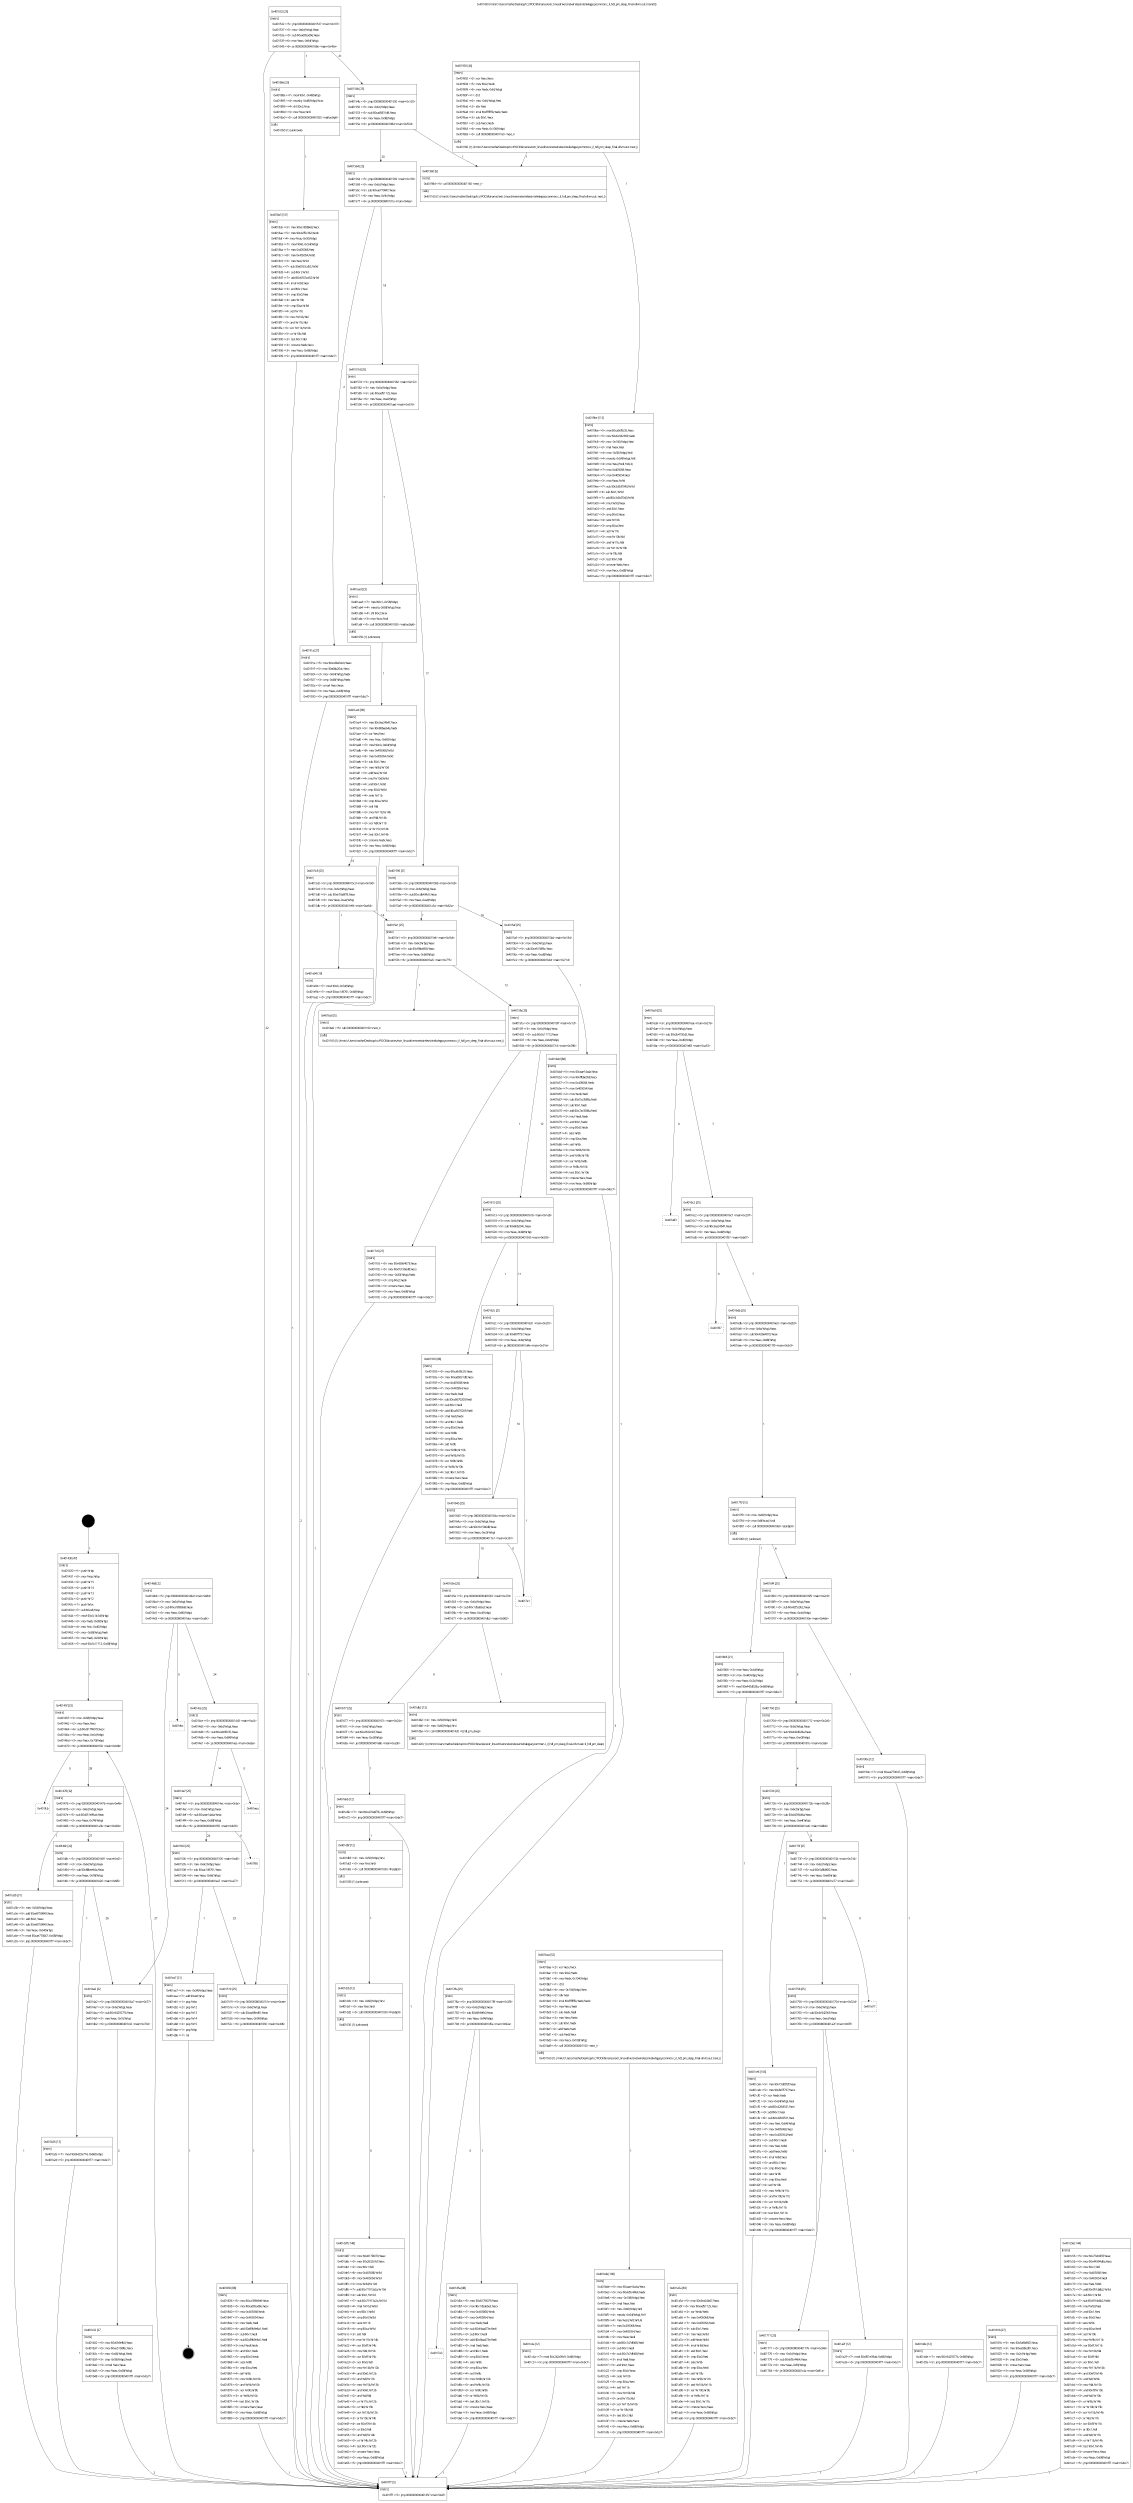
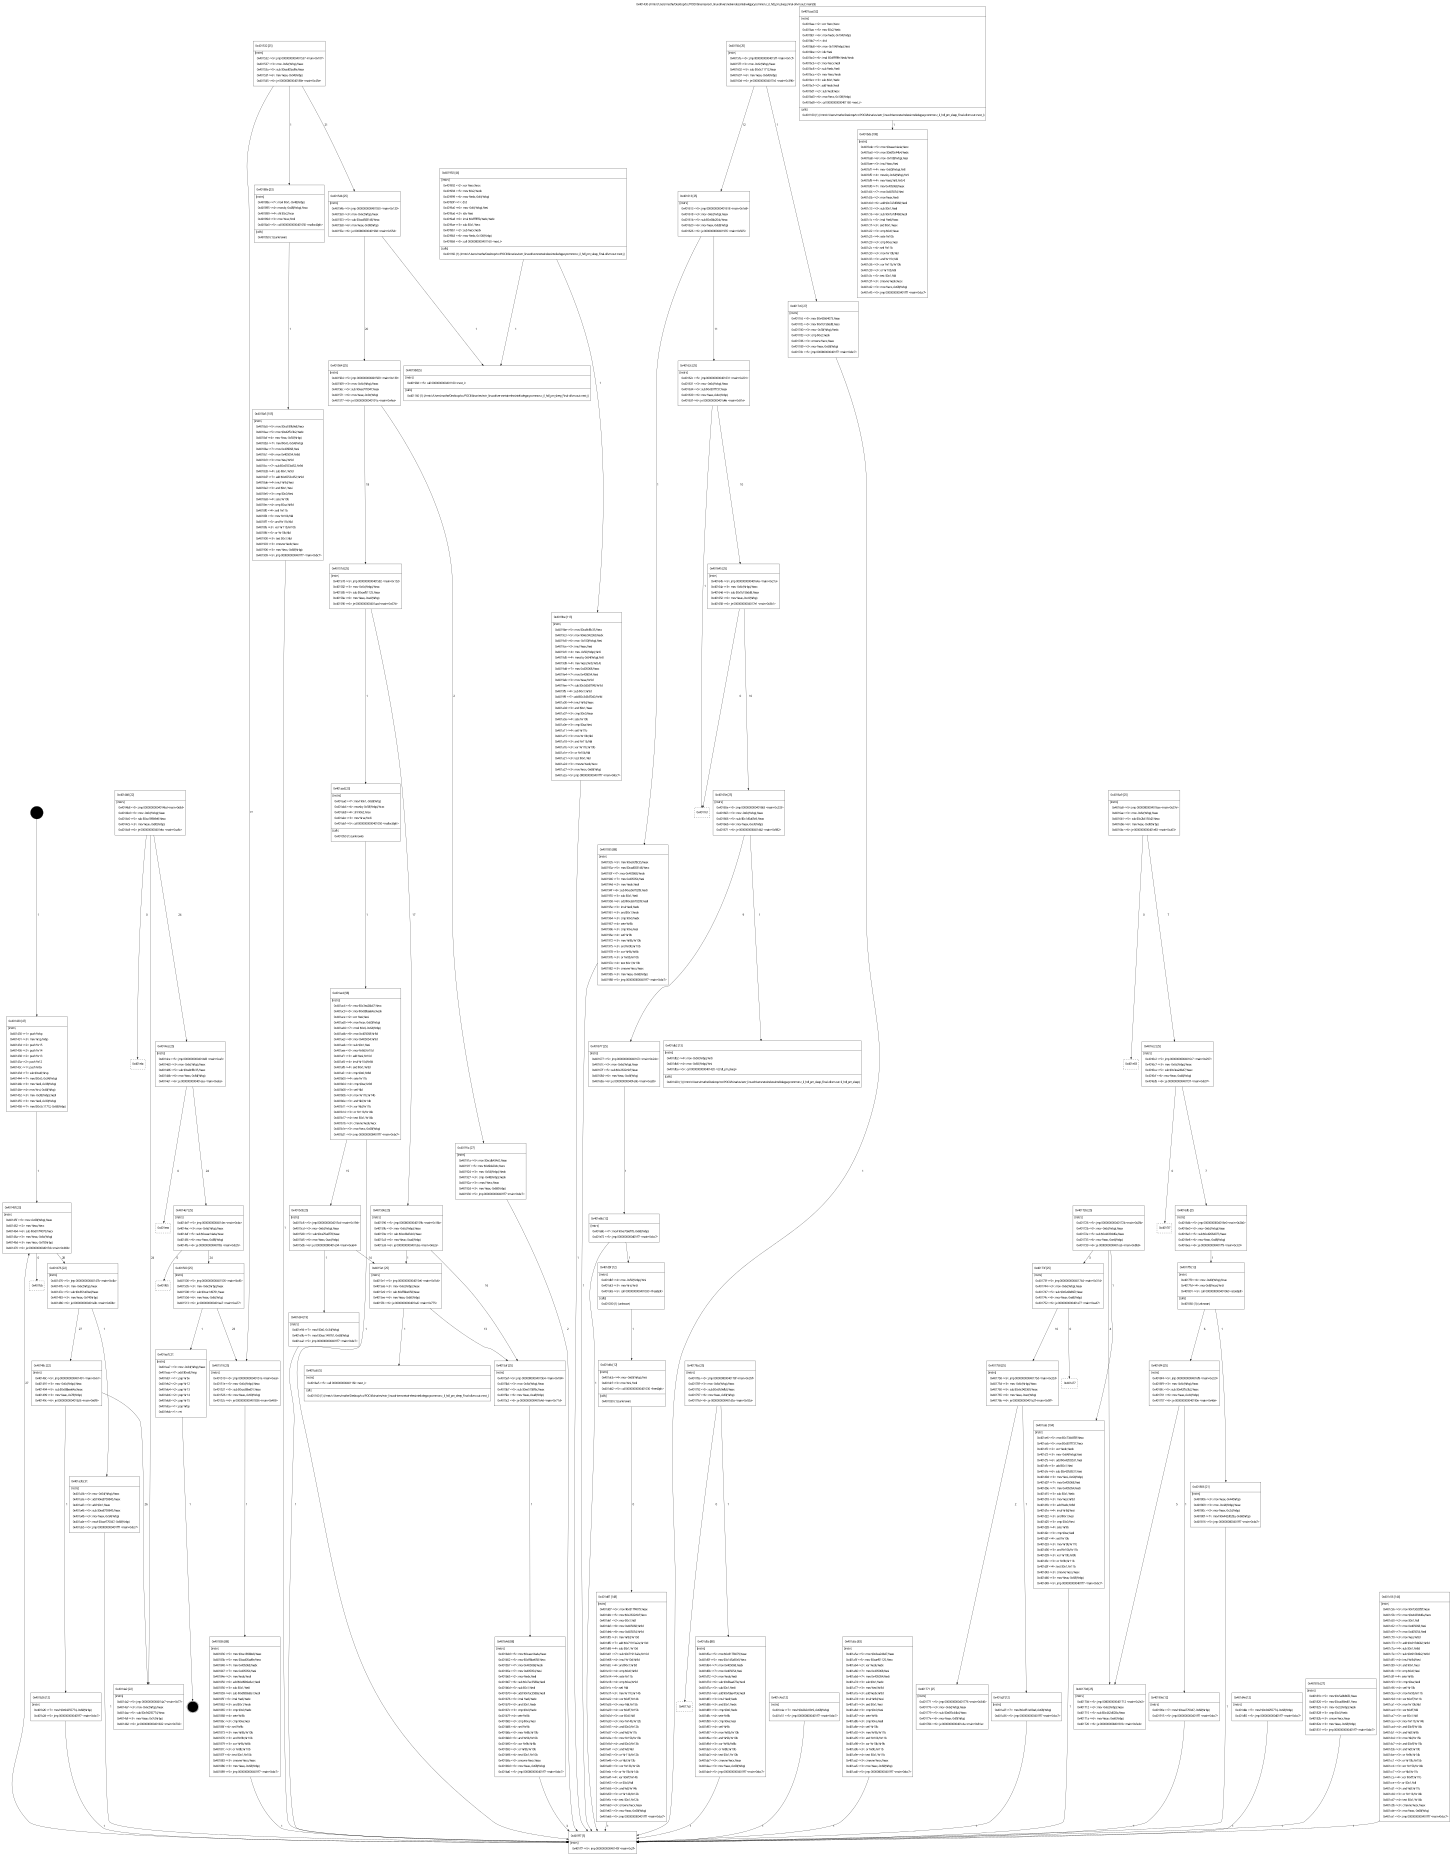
edge "0x4015e1 [25]" -> "0x4015fa [25]": now "0x4015e1 [25]" -> "0x4015af [25]"
edge "0x40170d [25]" -> "0x401726 [25]": reversed
node "0x401b32 [27]": removed
edge "0x401bde [108]" -> "0x401ff7 [5]": removed, label "1"
